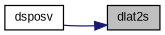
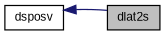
edge "dsposv" -> "dlat2s": reversed
